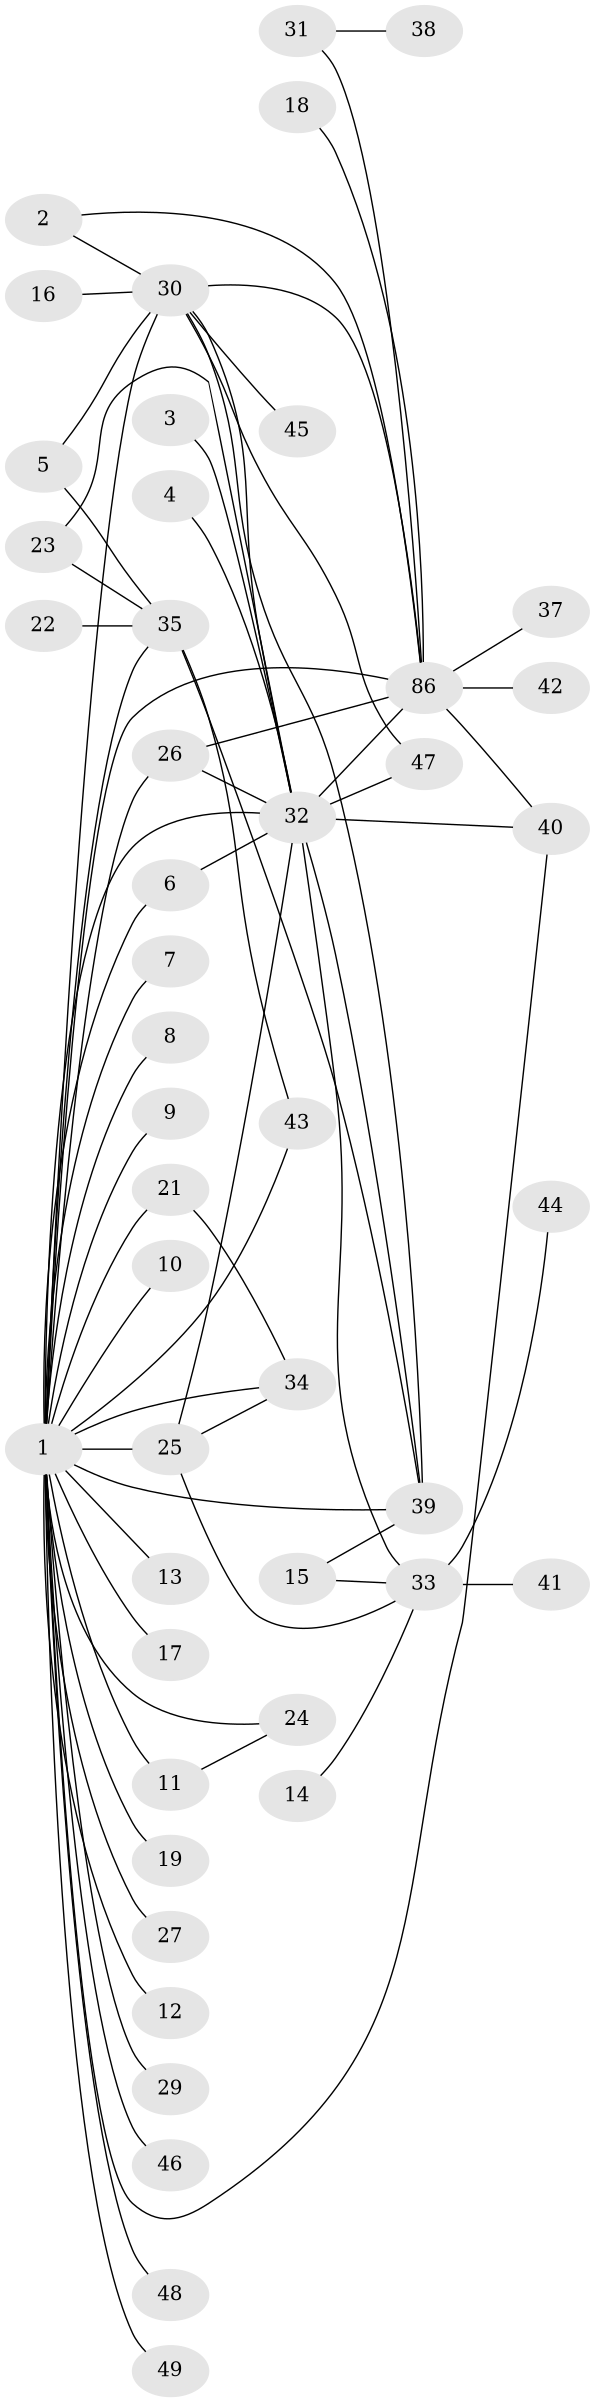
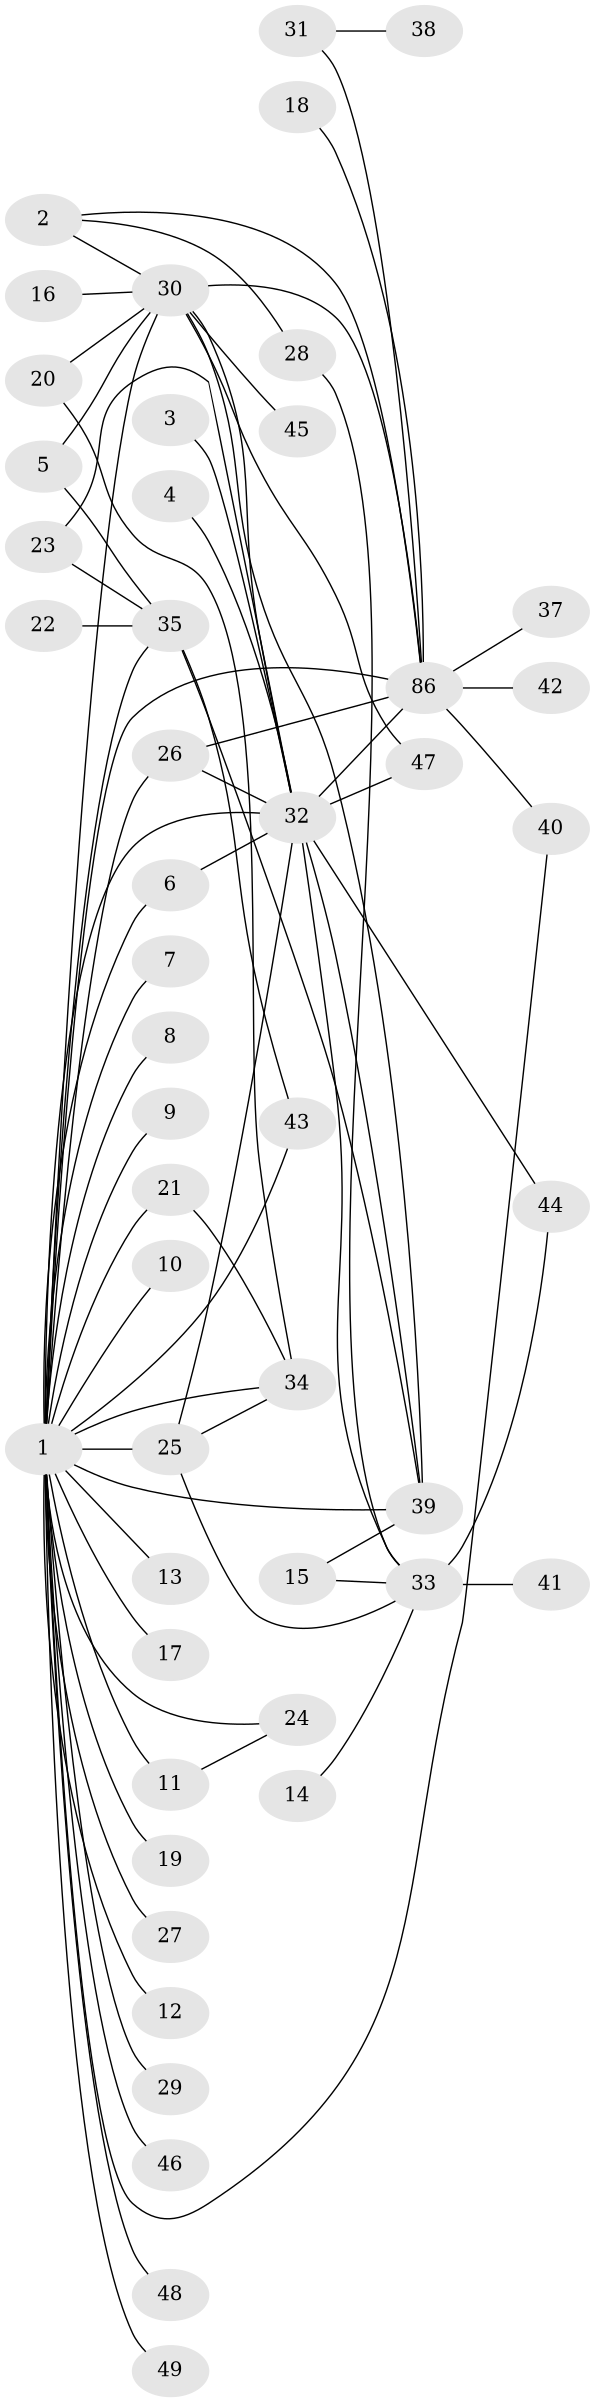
node "28": added
node "20": added
edge "32" -- "40": now "32" -- "44"
